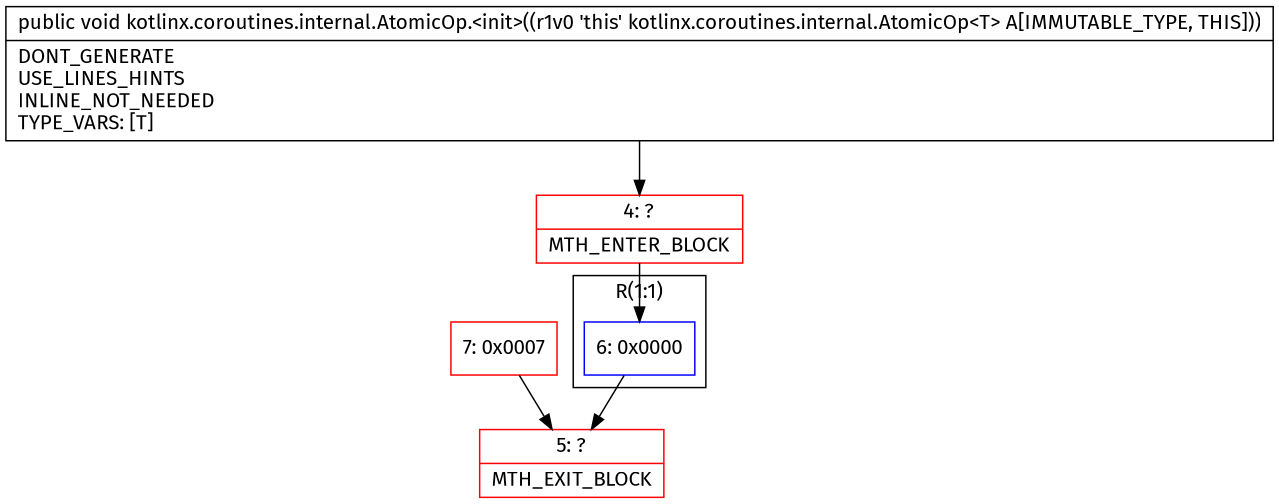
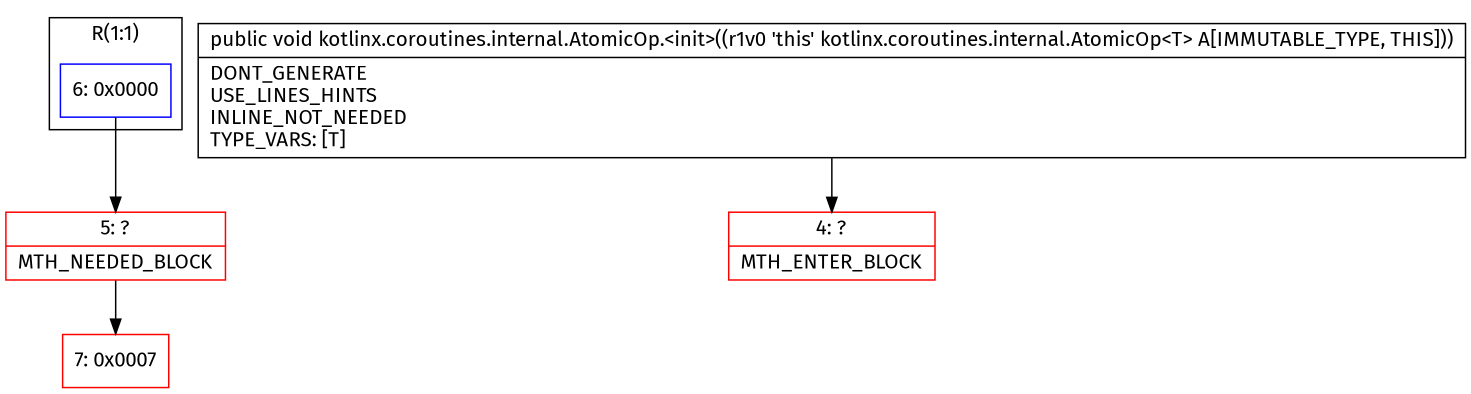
edge "4: ?" -> "6: 0x0000": removed
edge "7: 0x0007" -> "5: ?": reversed
node "5: ?": text "MTH_EXIT_BLOCK" -> "MTH_NEEDED_BLOCK"
